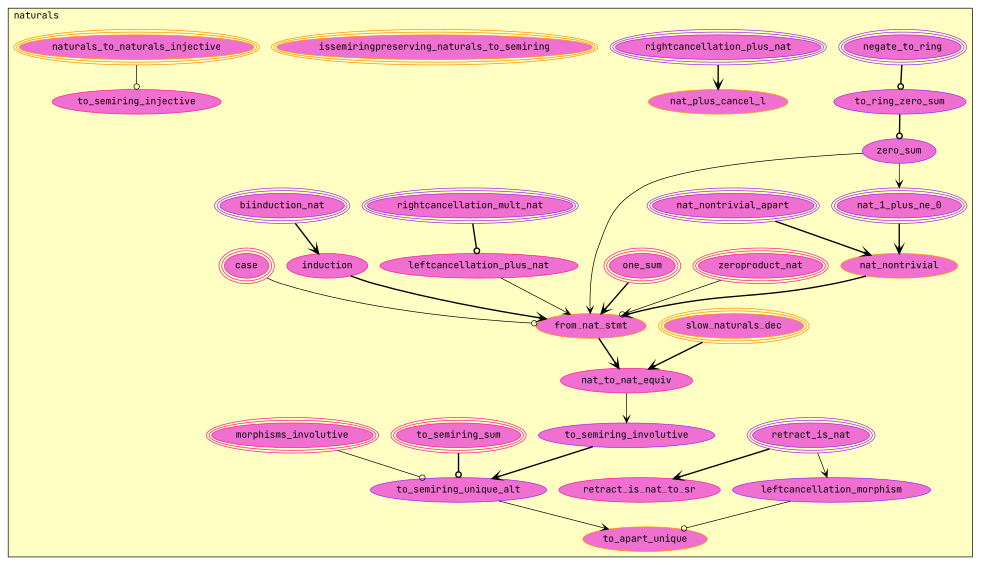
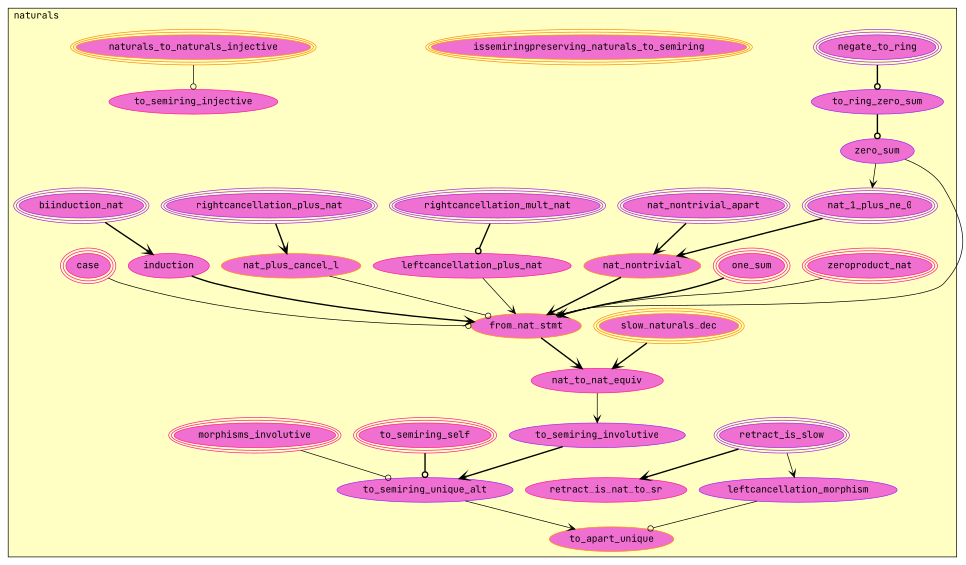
edge "nat_plus_cancel_l" -> "from_nat_stmt": added
node "to_semiring_sum": label "to_semiring_sum" -> "to_semiring_self"
node "retract_is_nat": label "retract_is_nat" -> "retract_is_slow"
